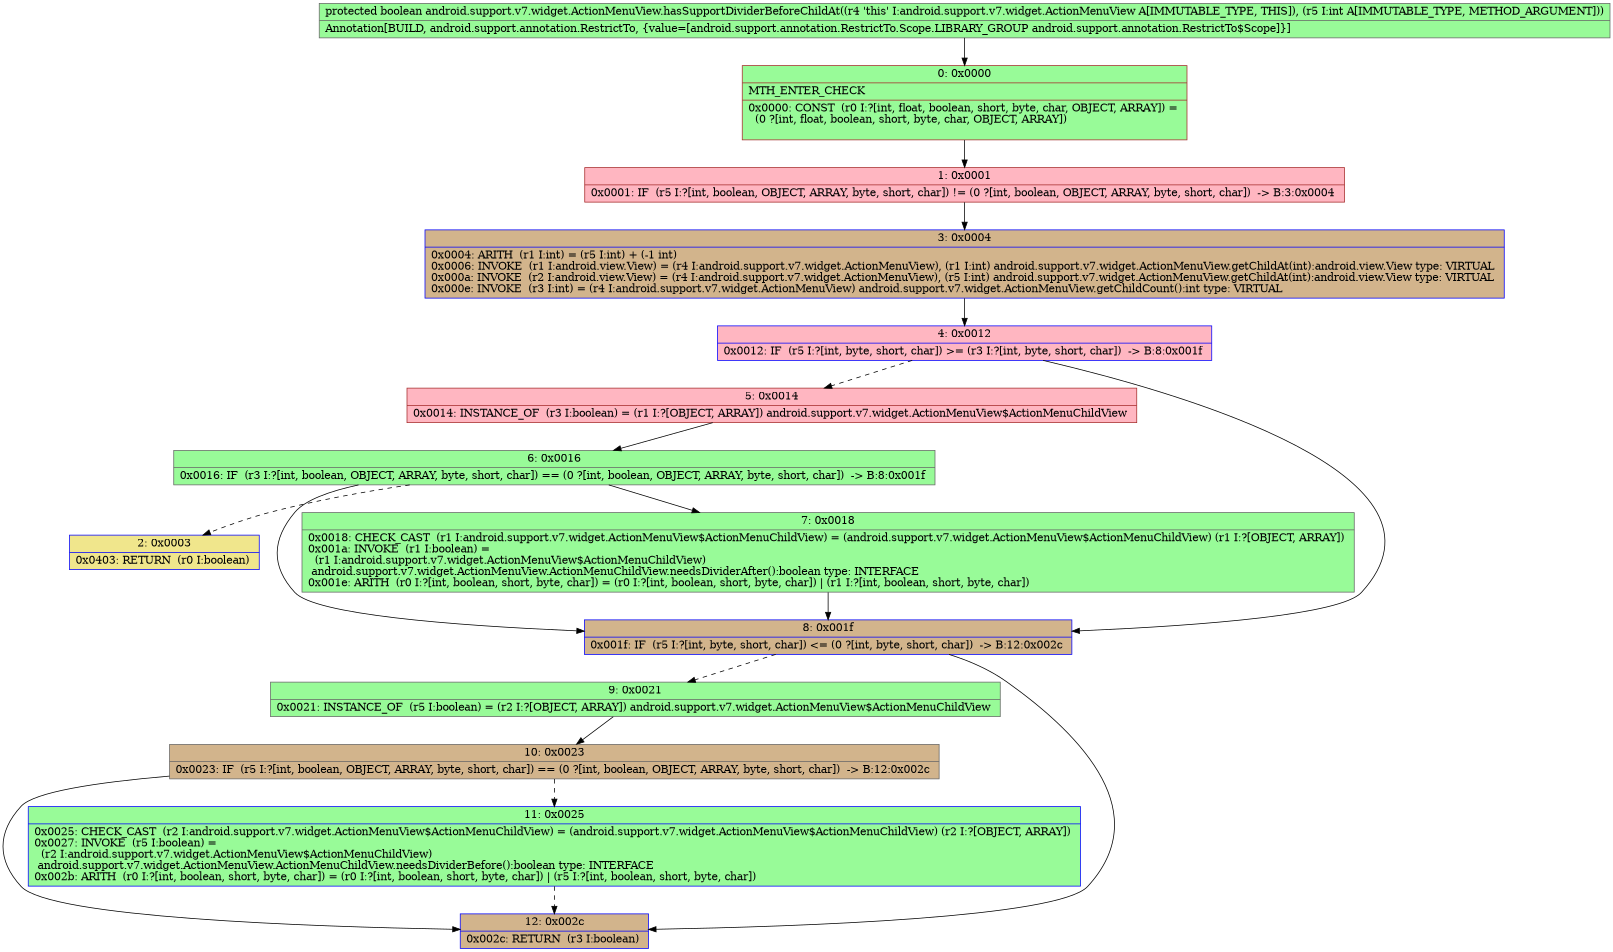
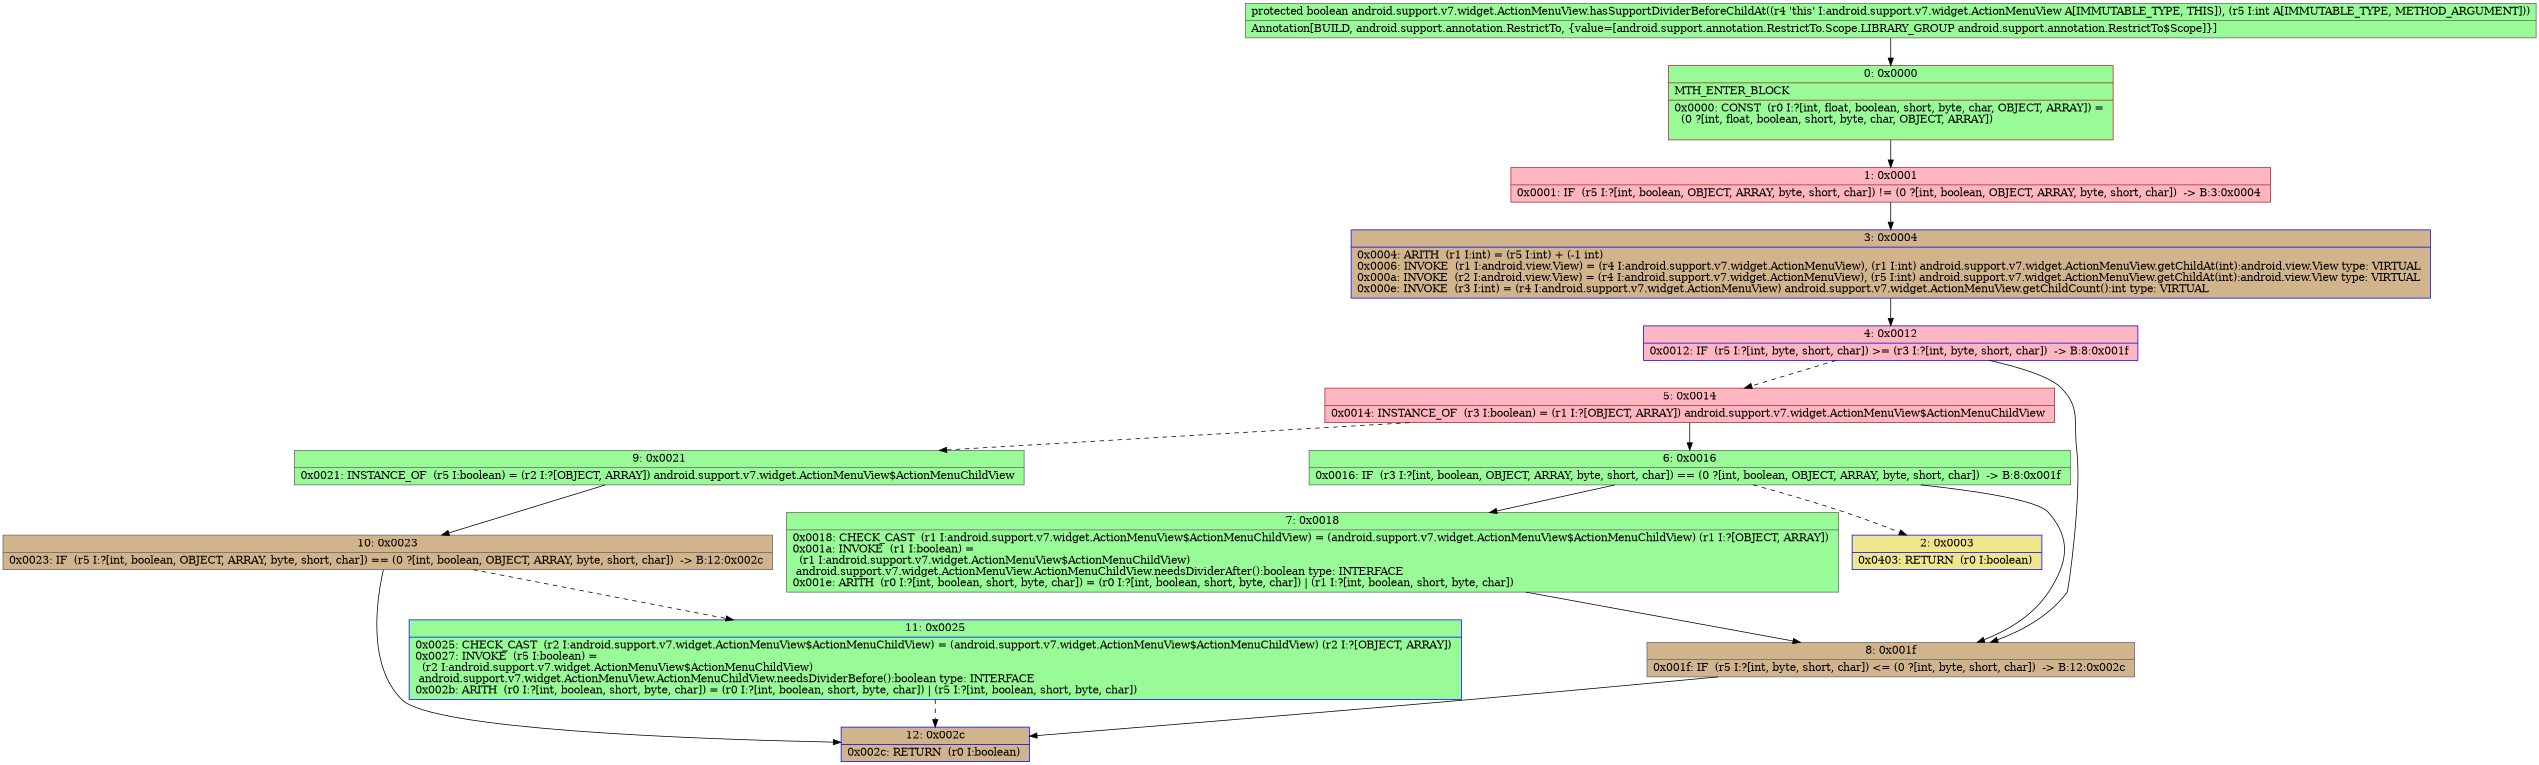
node "0: 0x0000": text "MTH_ENTER_CHECK" -> "MTH_ENTER_BLOCK"
node "8: 0x001f": color blue -> gray40
edge "8: 0x001f" -> "9: 0x0021": now "5: 0x0014" -> "9: 0x0021"
node "12: 0x002c": text "0x002c: RETURN  (r3 I:boolean)" -> "0x002c: RETURN  (r0 I:boolean)"
